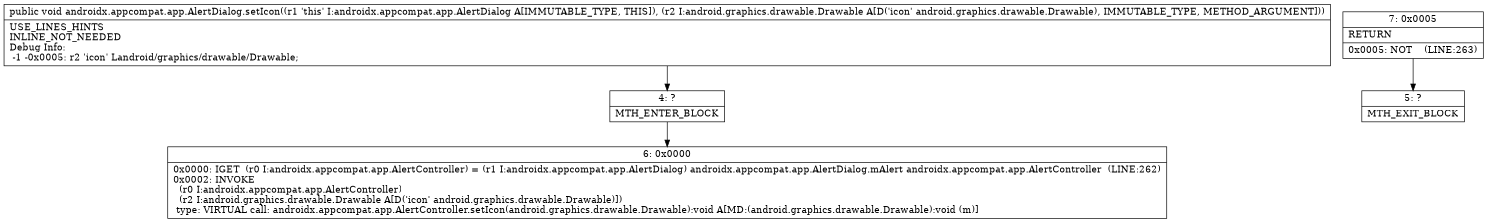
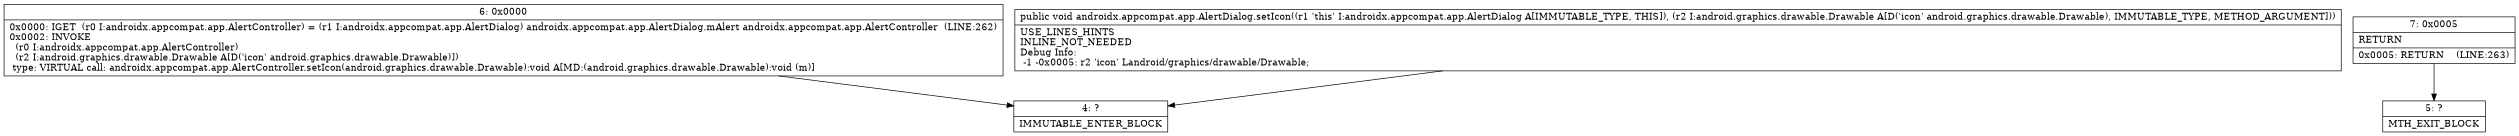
node "7: 0x0005": text "0x0005: NOT    (LINE:263)" -> "0x0005: RETURN    (LINE:263)"
node "4: ?": text "MTH_ENTER_BLOCK" -> "IMMUTABLE_ENTER_BLOCK"
edge "4: ?" -> "6: 0x0000": reversed
